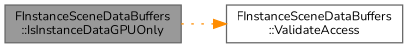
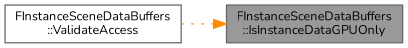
edge "FInstanceSceneDataBuffers ::IsInstanceDataGPUOnly" -> "FInstanceSceneDataBuffers ::ValidateAccess": reversed
